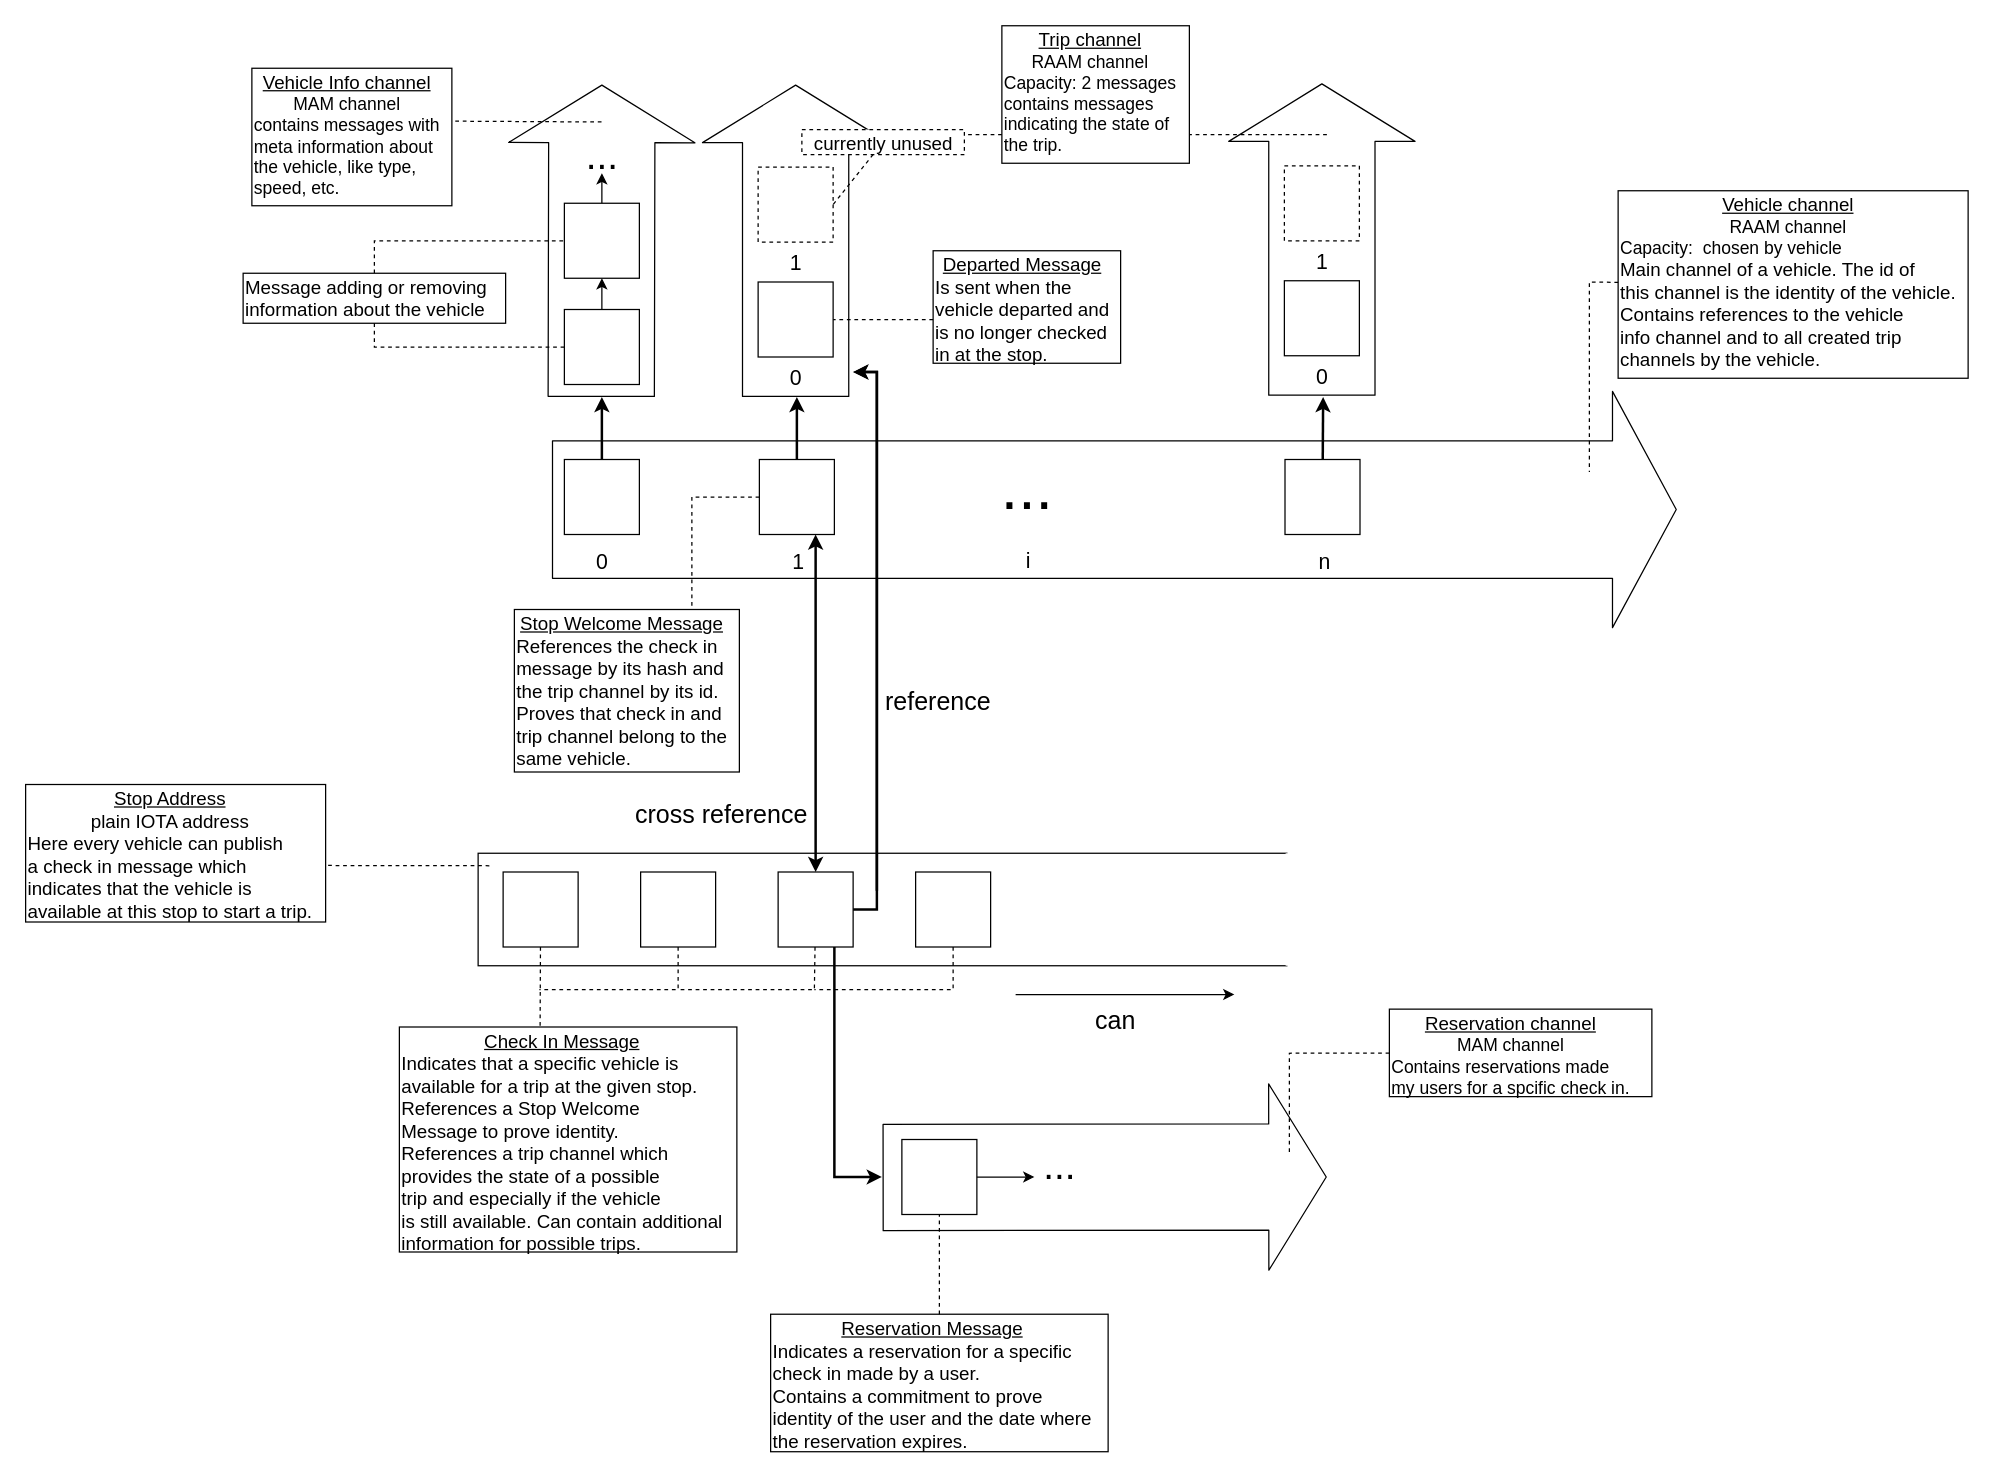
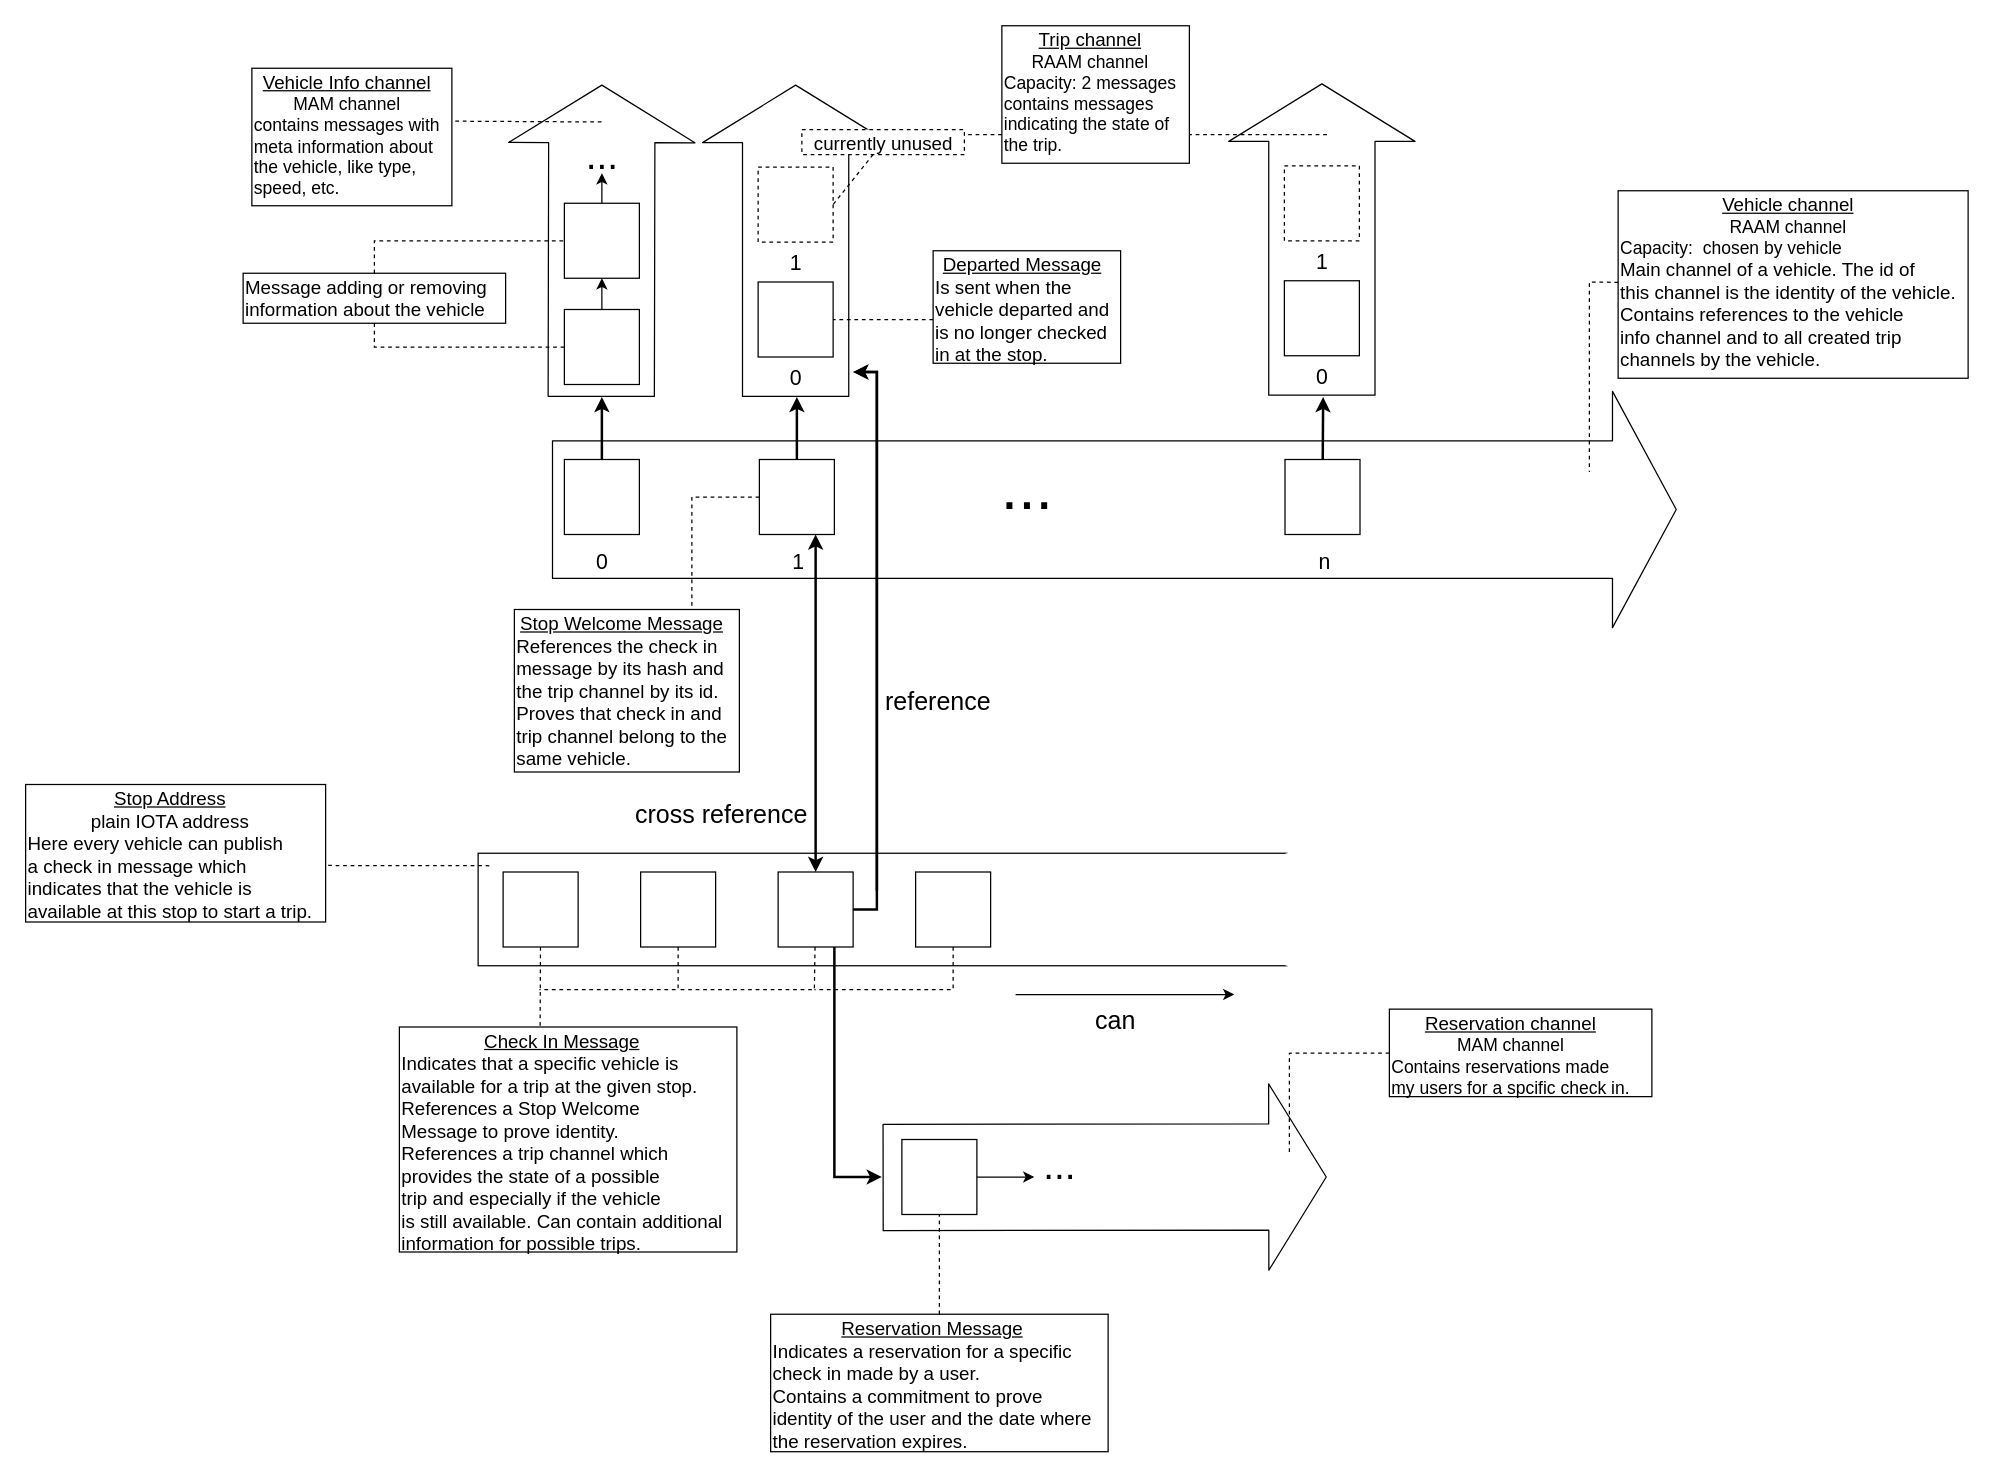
node "i": removed
